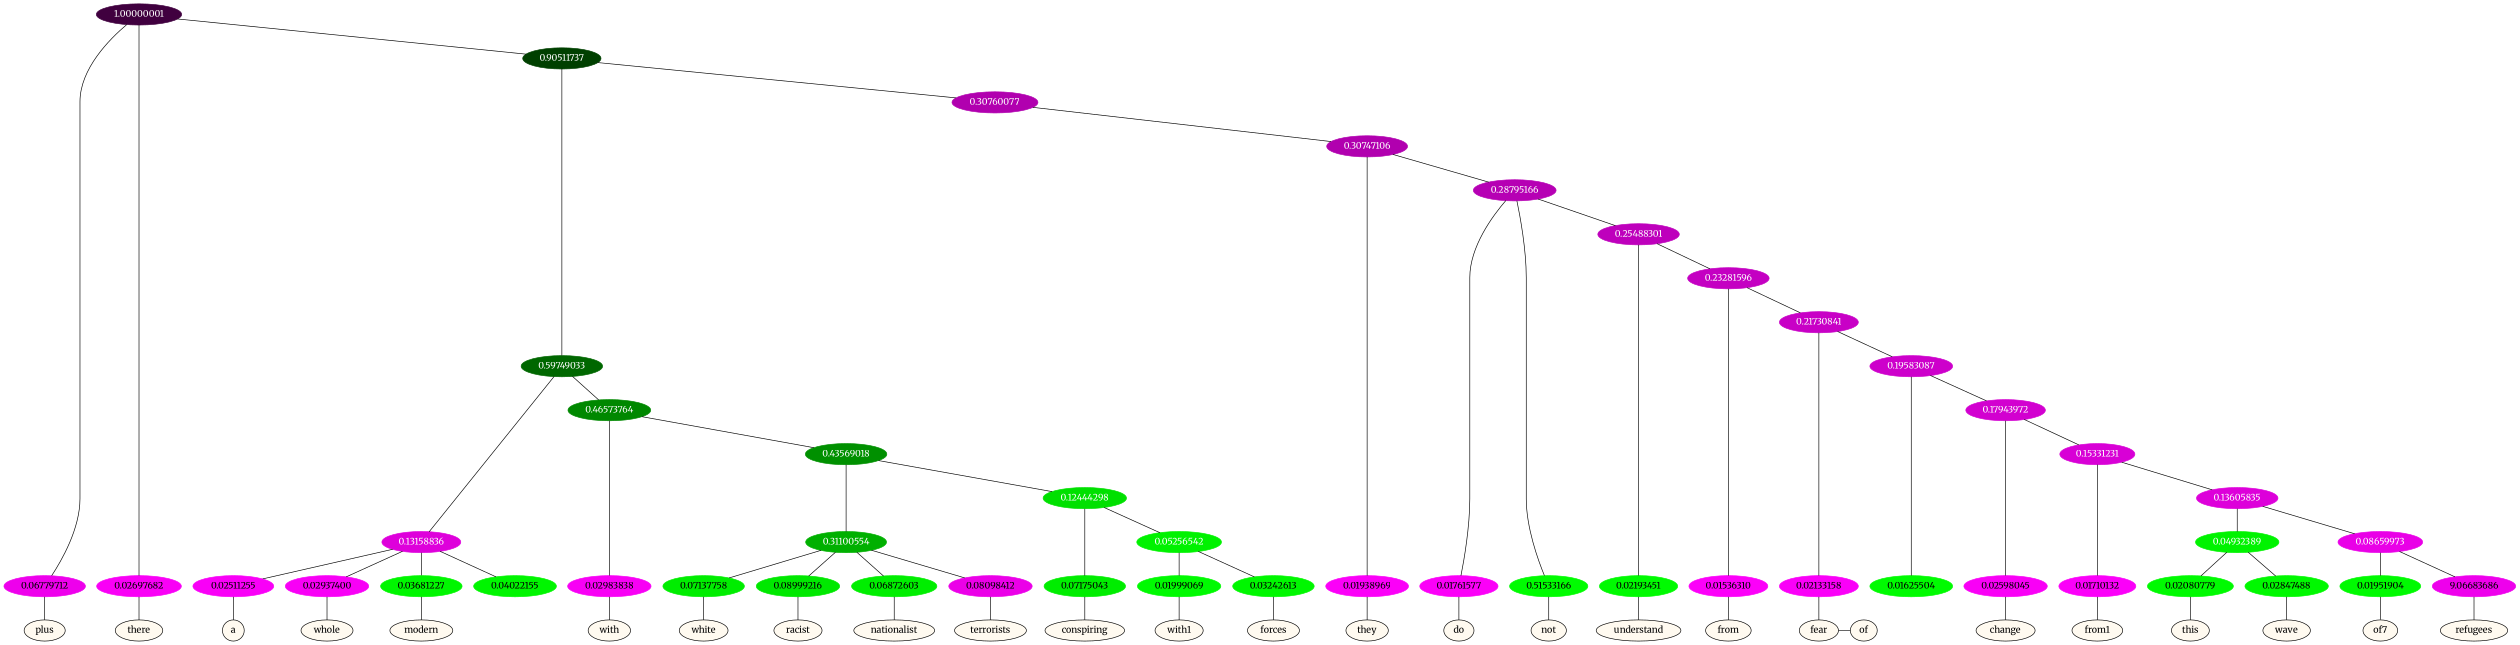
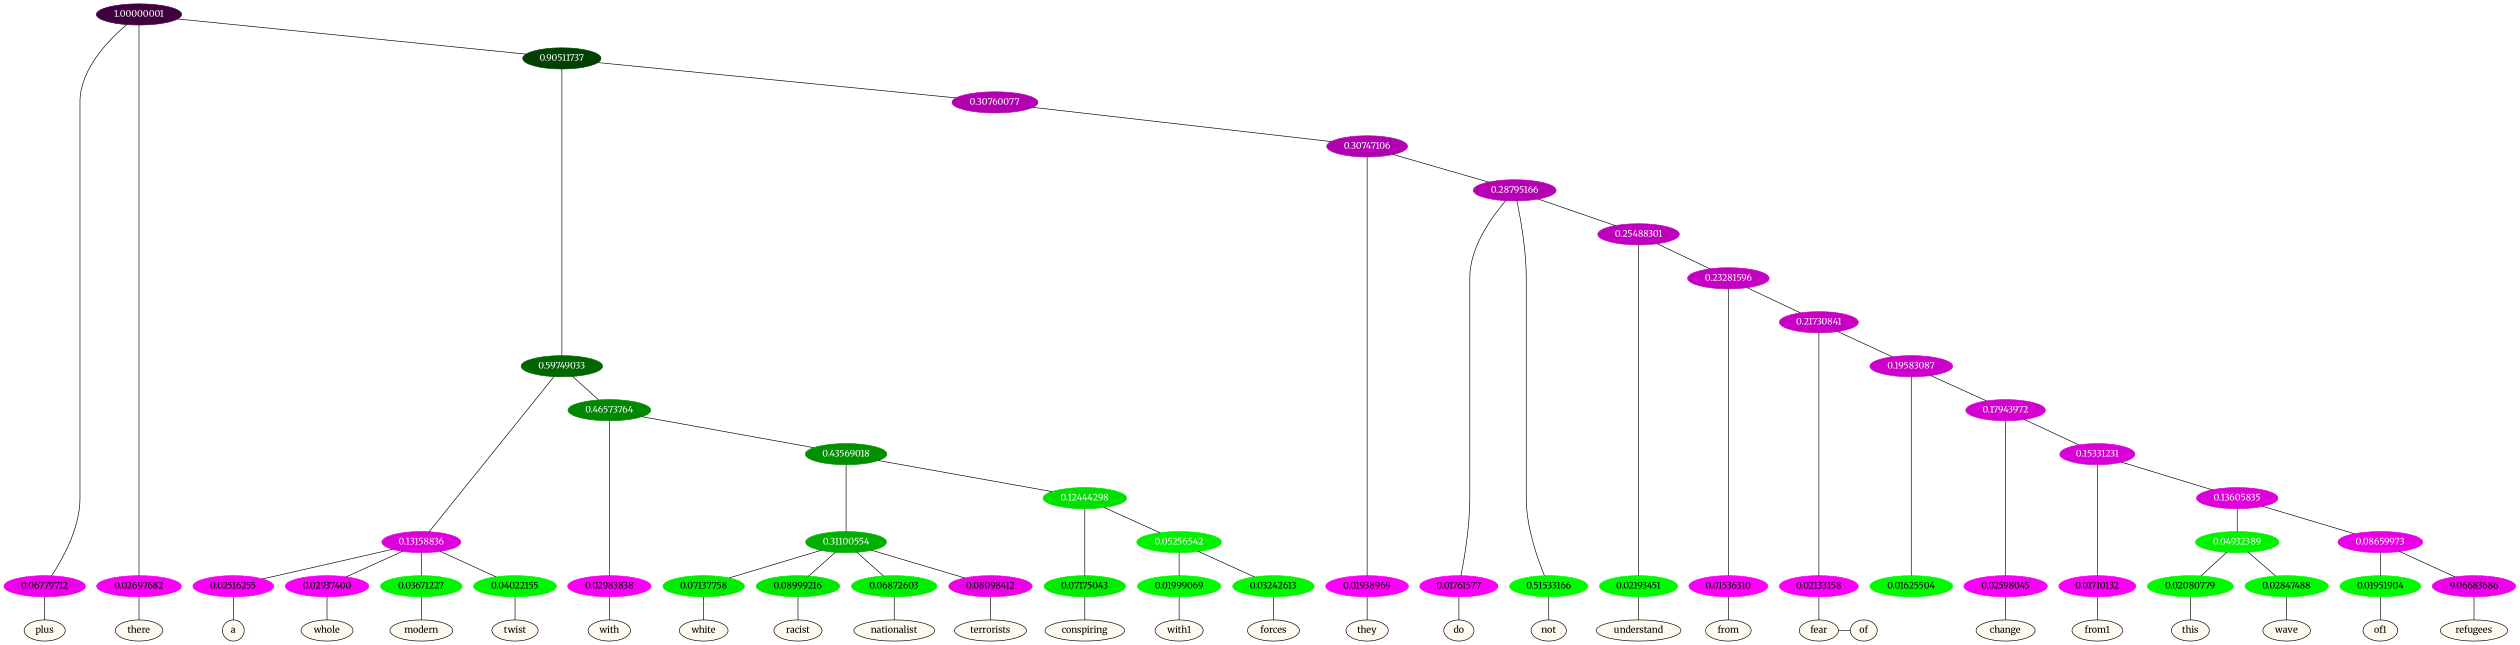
node "0.02511255": label "0.02511255" -> "0.02516255"
node "0.03681227": label "0.03681227" -> "0.03671227"
node "twist": added
node "of7": label "of7" -> "of1"
